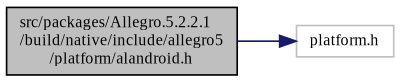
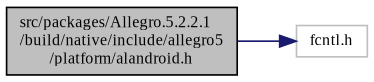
node "platform.h": label "platform.h" -> "fcntl.h"
